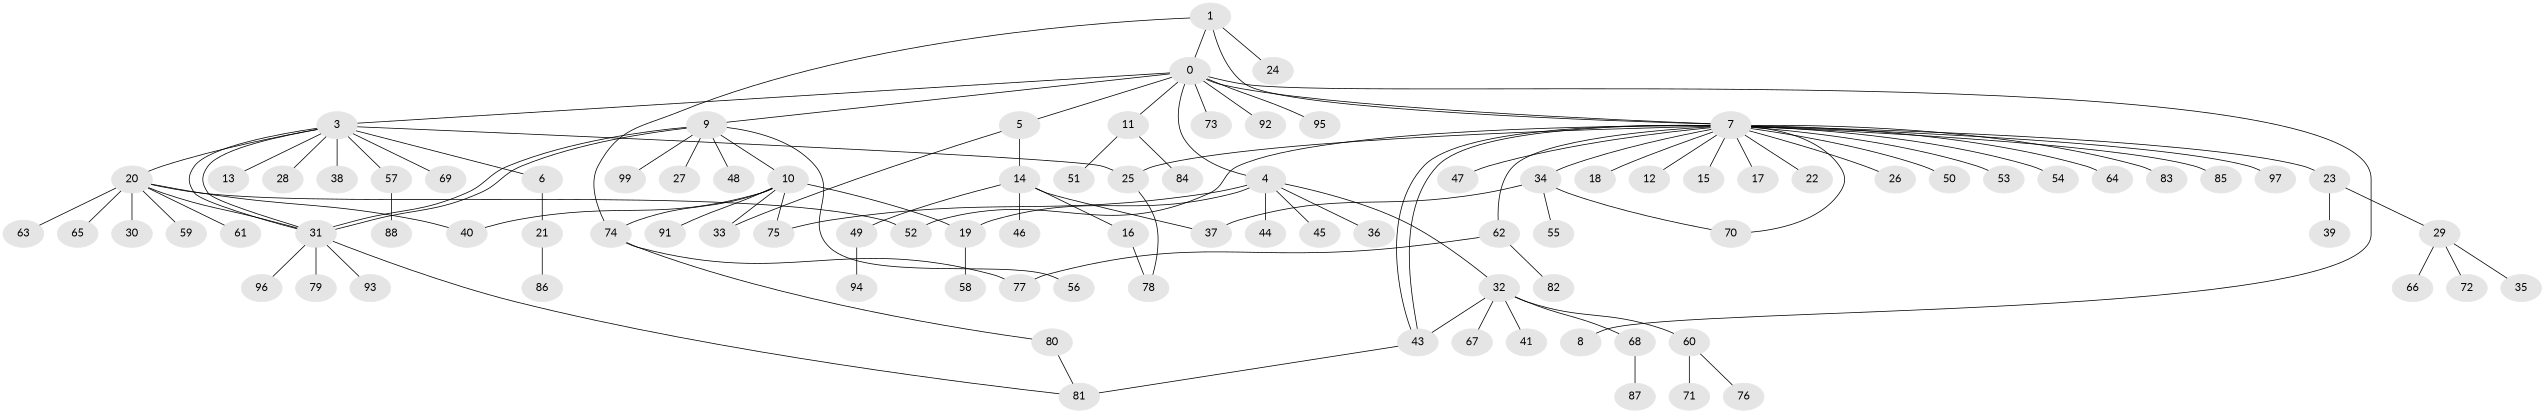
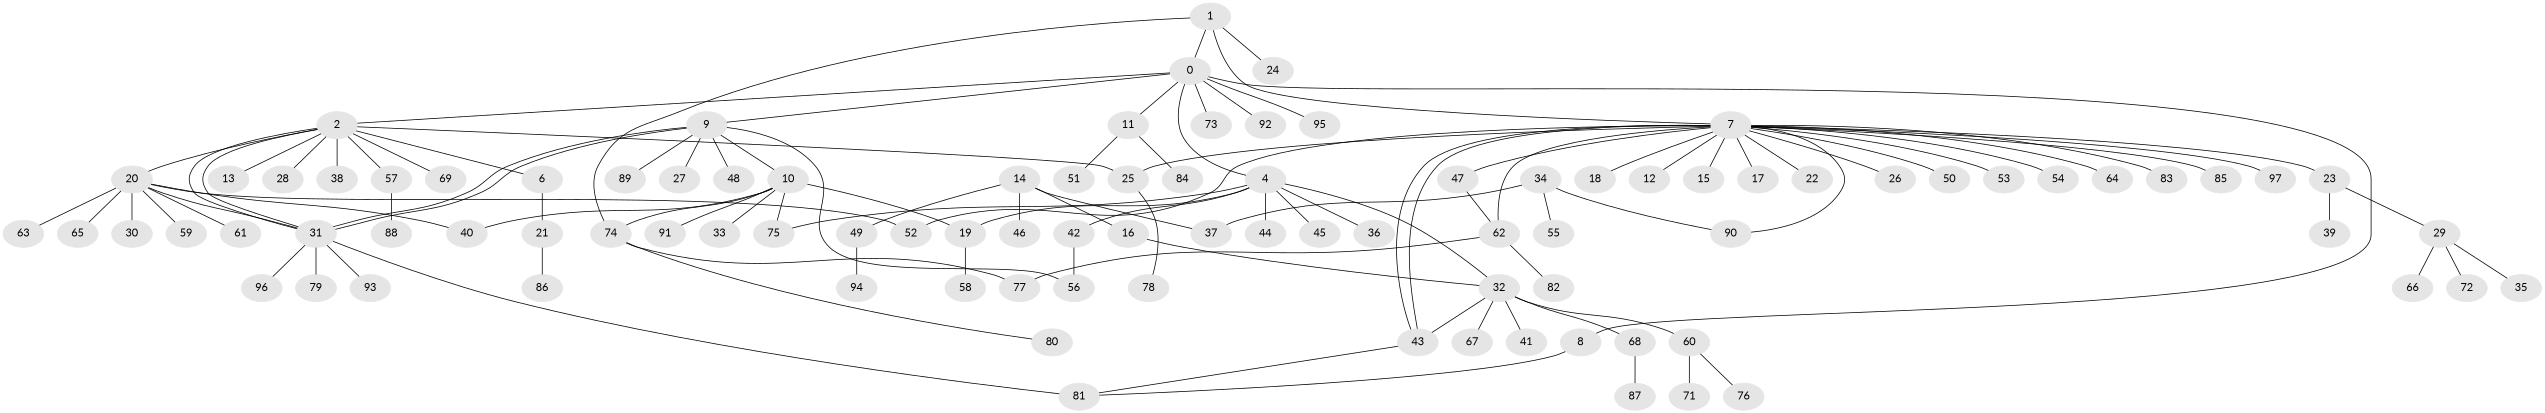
edge "0" -- "7": removed
node "3": label "3" -> "2"
node "5": removed
edge "7" -- "34": removed
node "99": label "99" -> "89"
edge "47" -- "62": added
node "42": added
node "70": label "70" -> "90"
edge "16" -- "78": now "16" -- "32"
edge "80" -- "81": now "8" -- "81"
